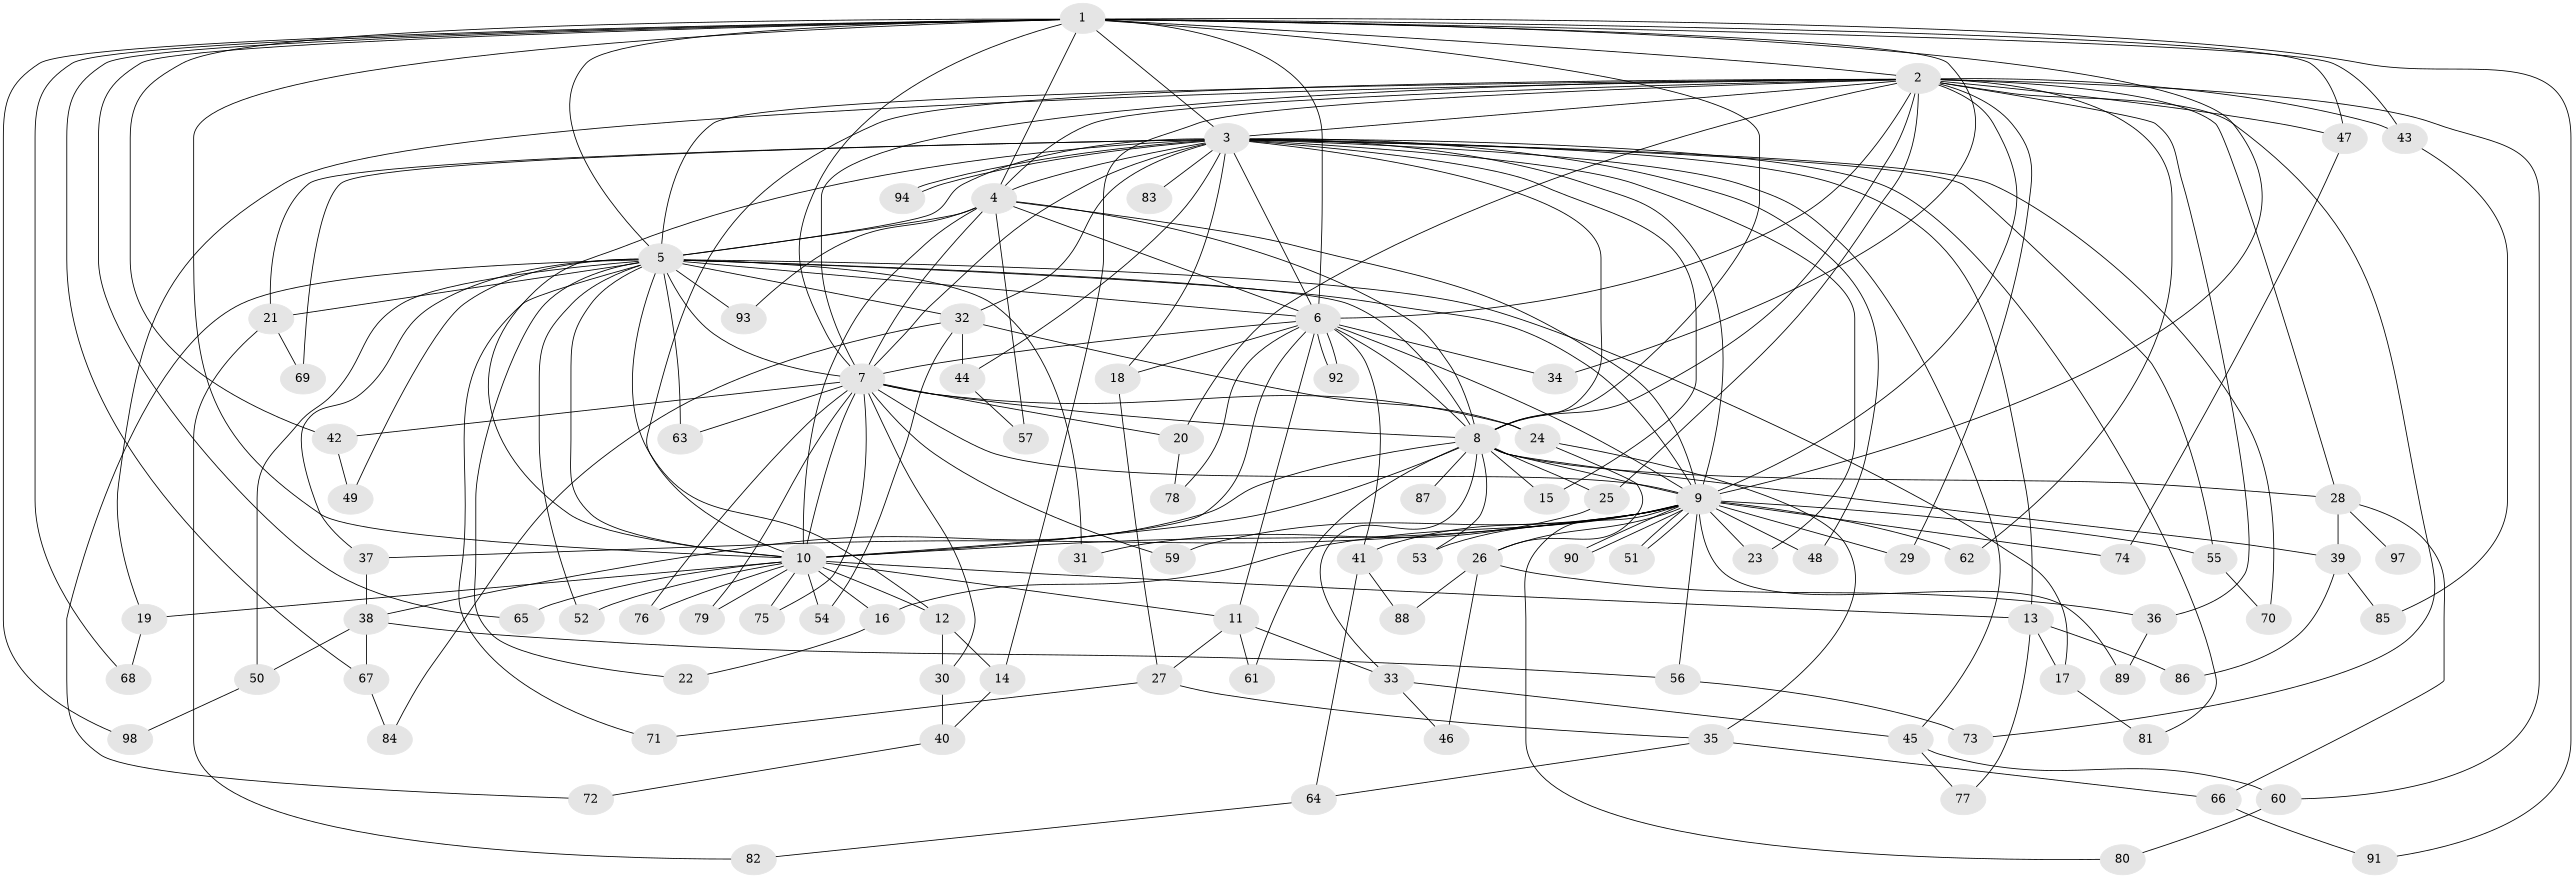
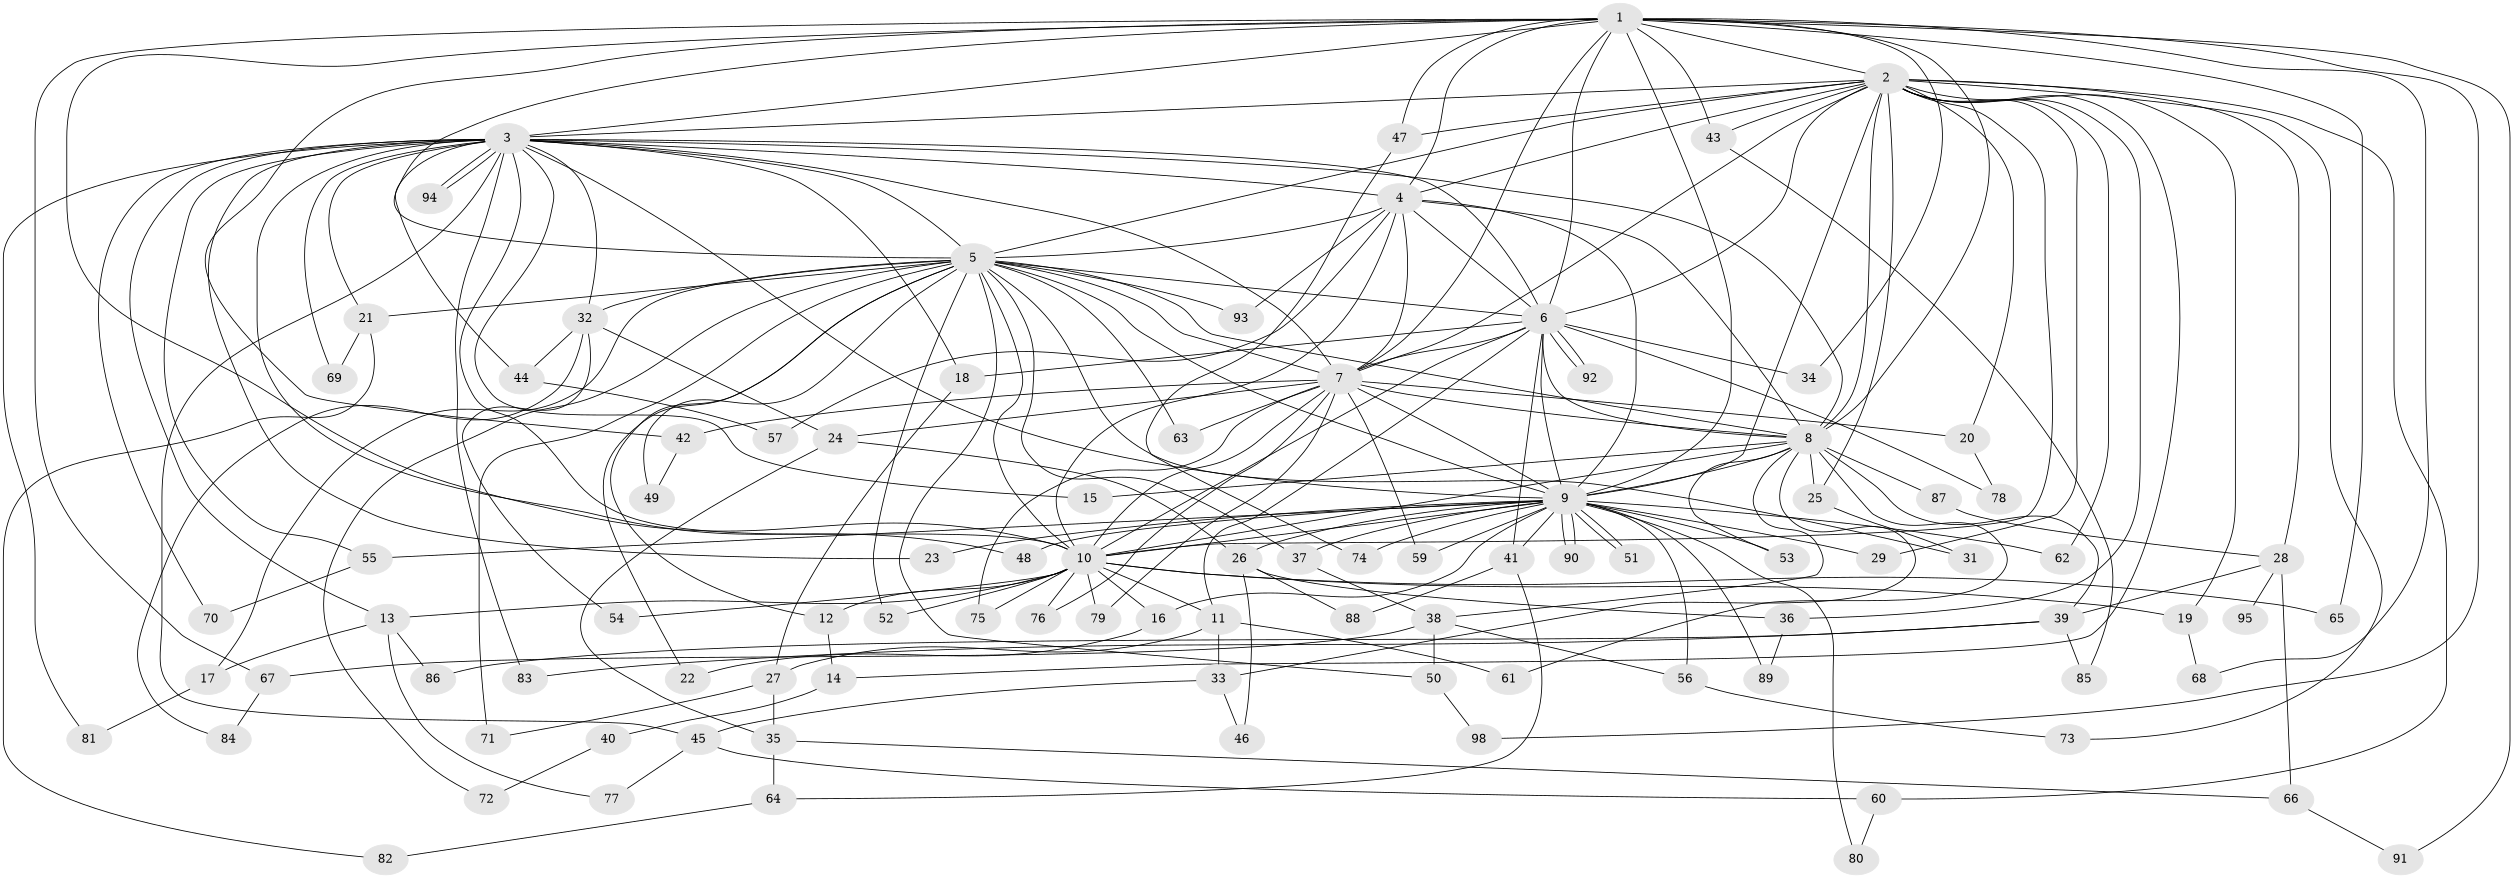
edge "8" -- "28": now "87" -- "28"
node "97": label "97" -> "95"
edge "39" -- "83": added
node "30": removed
